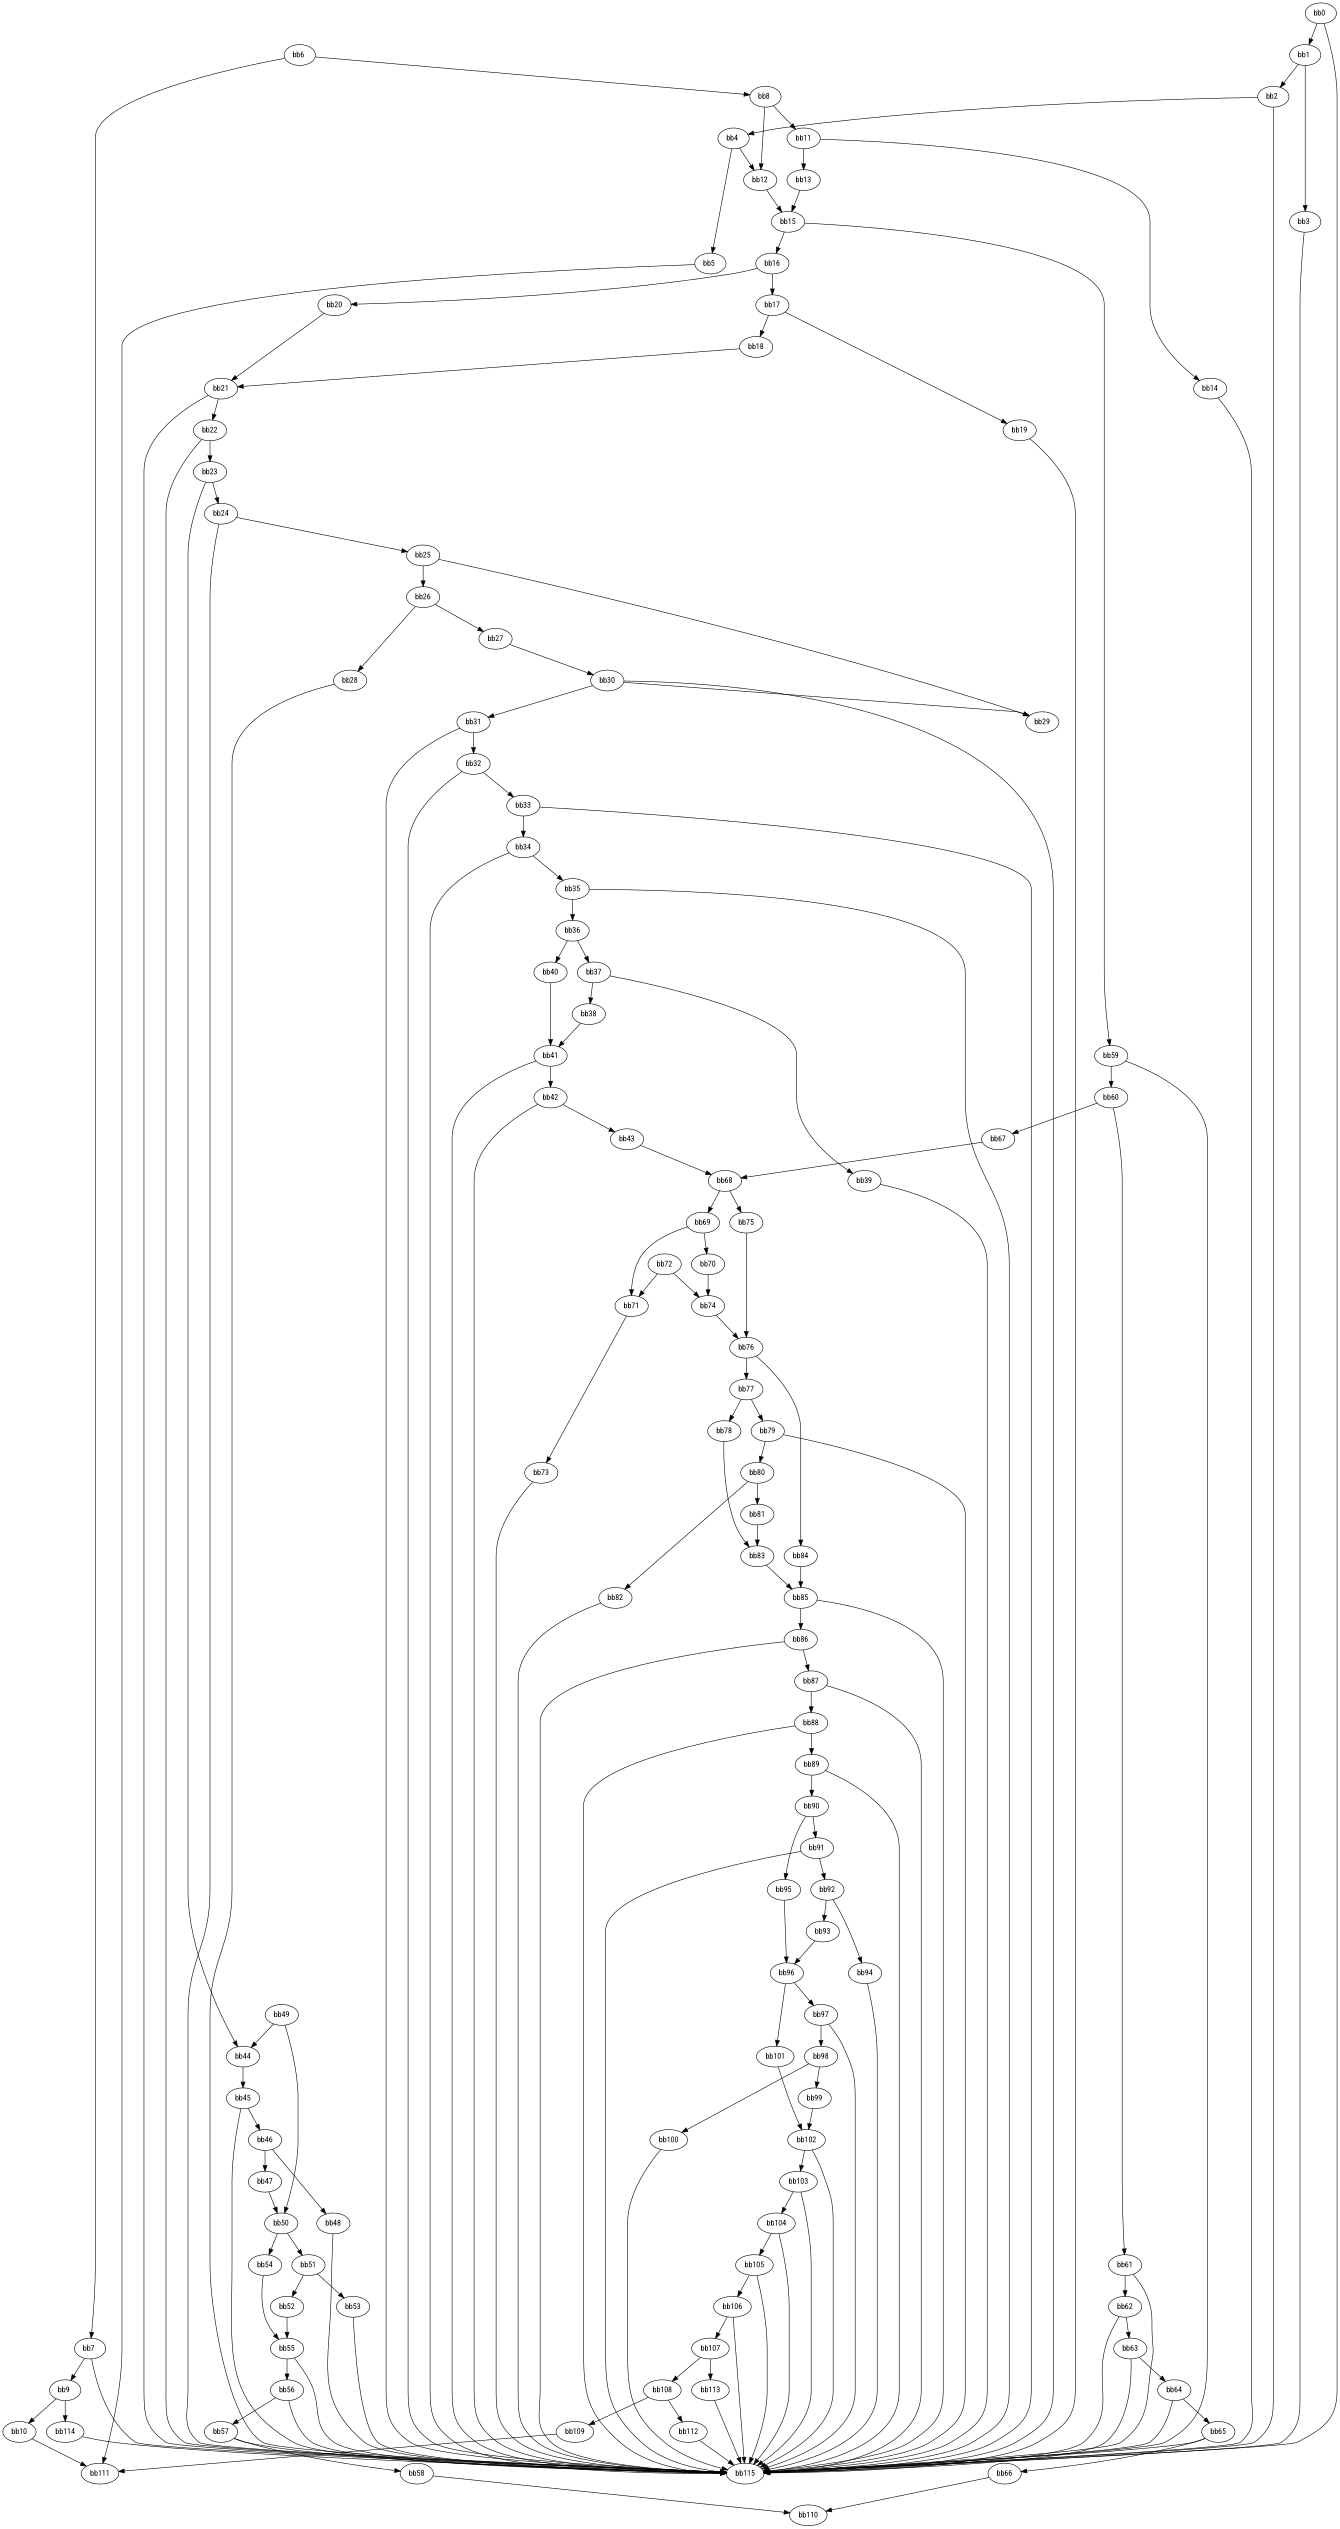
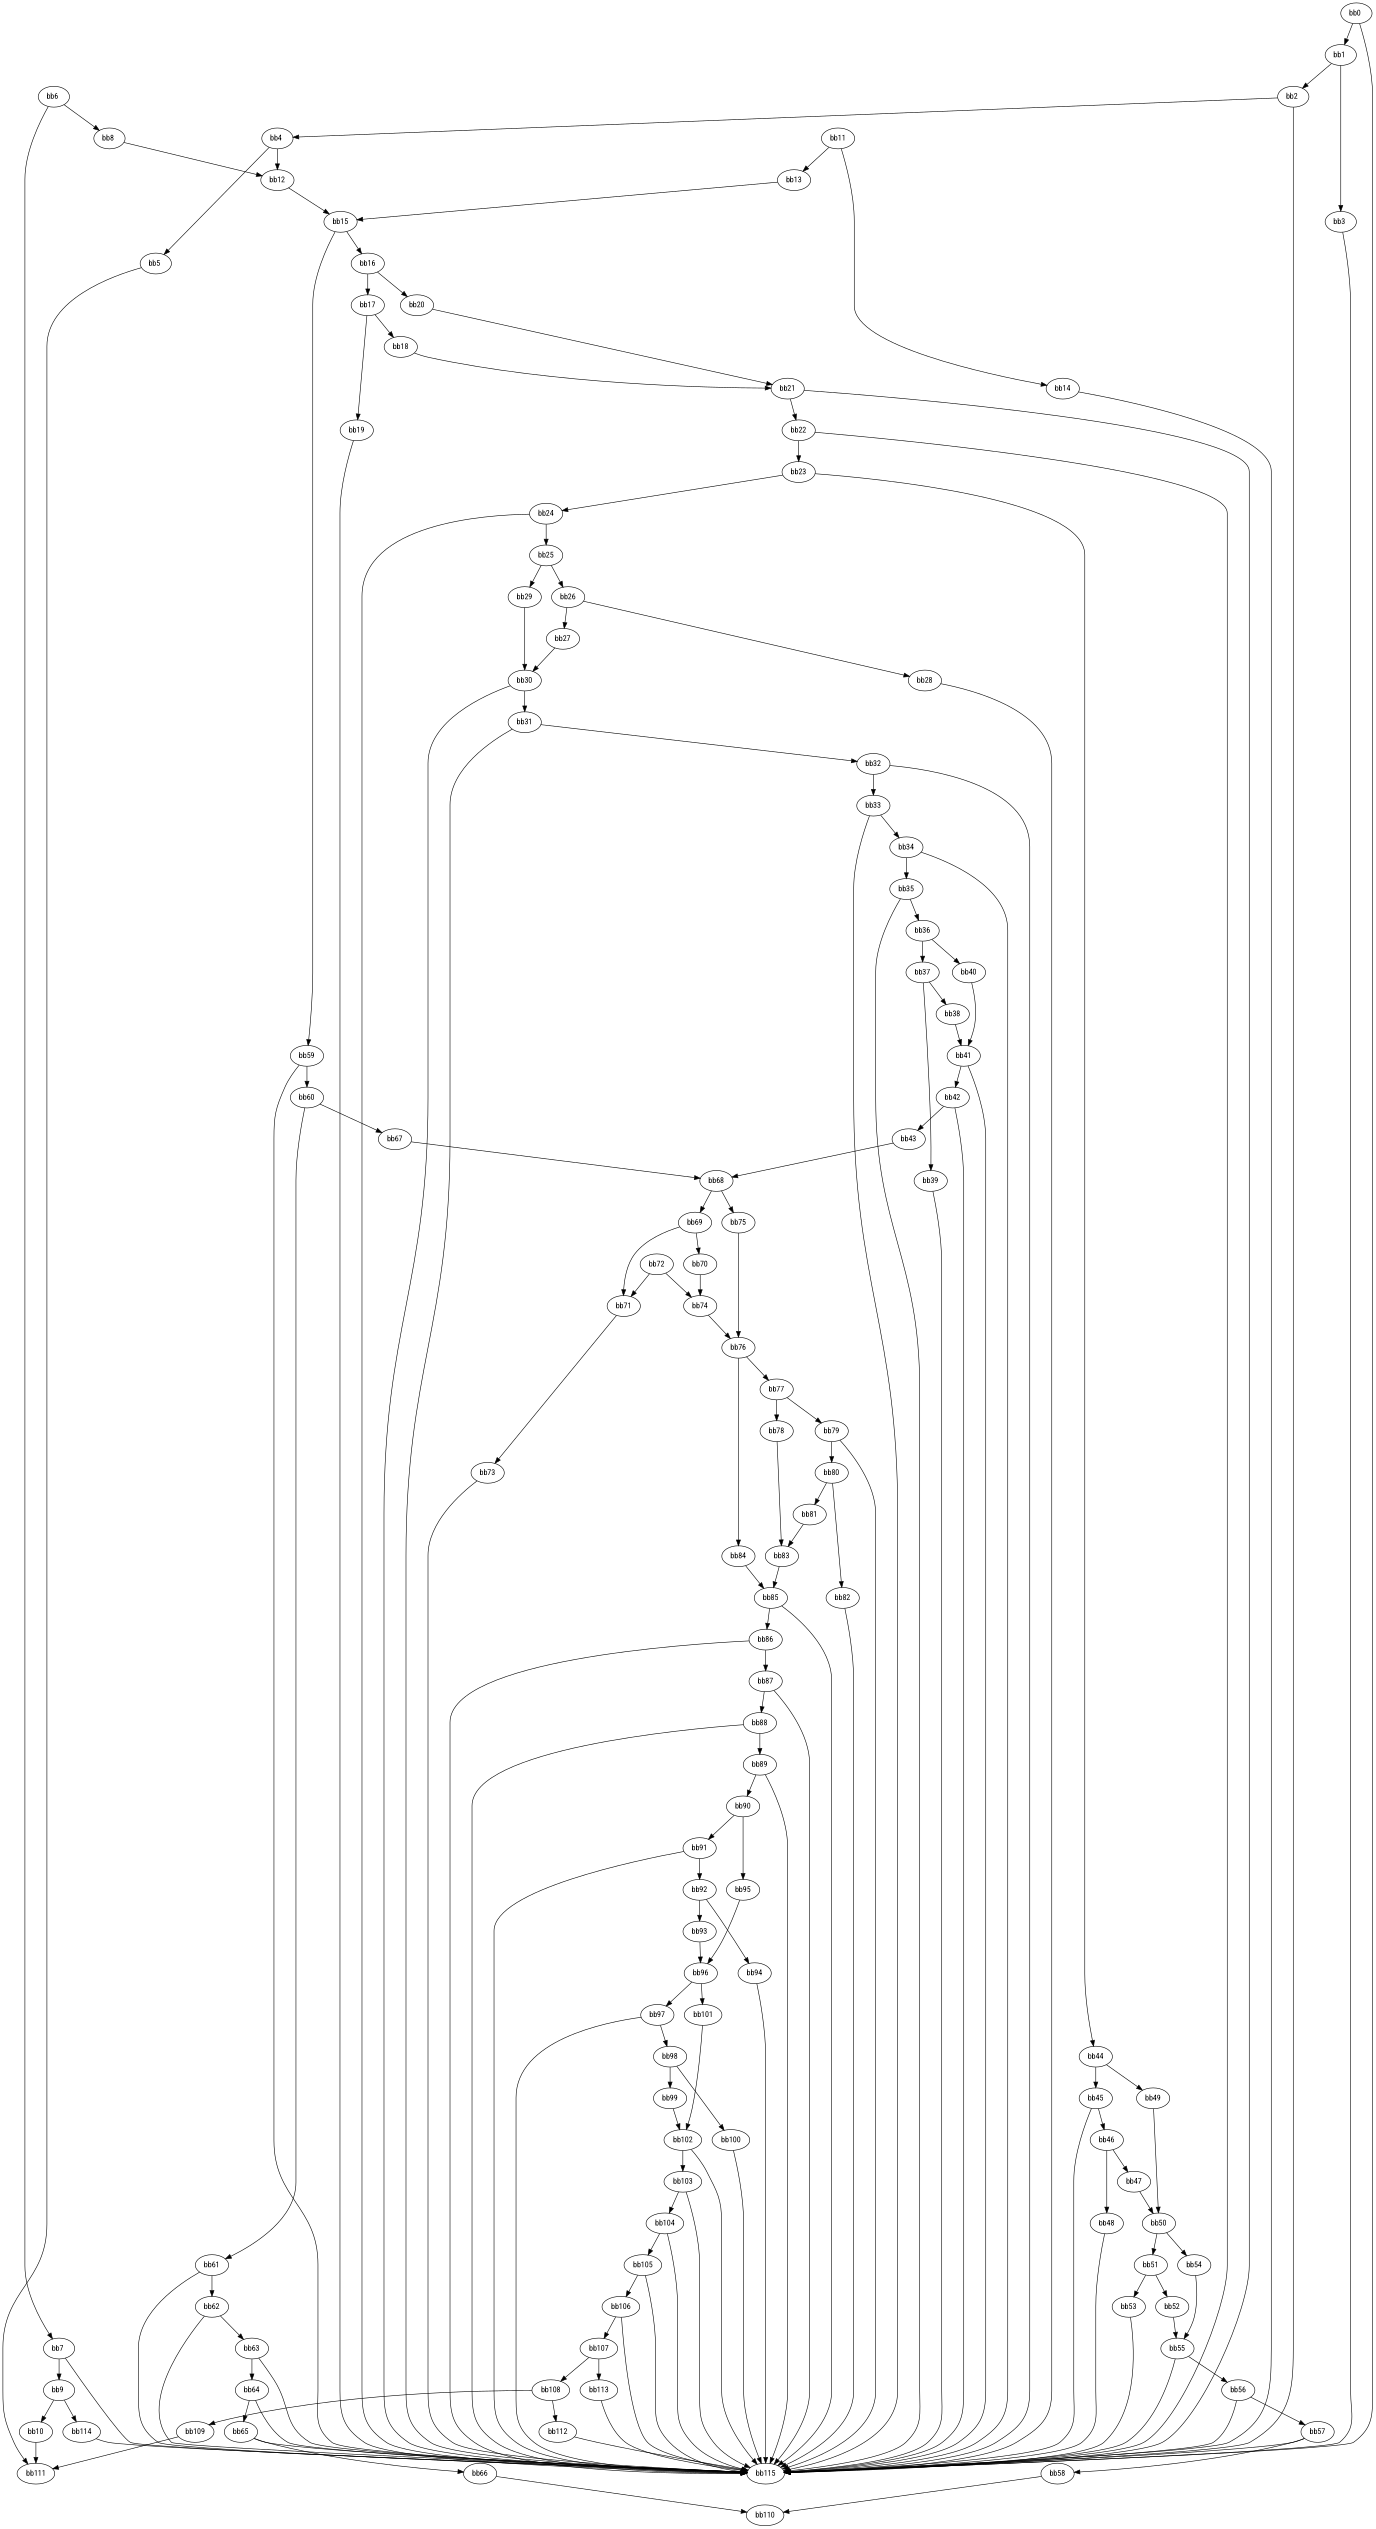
edge "bb8" -> "bb11": removed
edge "bb30" -> "bb29": reversed
edge "bb49" -> "bb44": reversed
